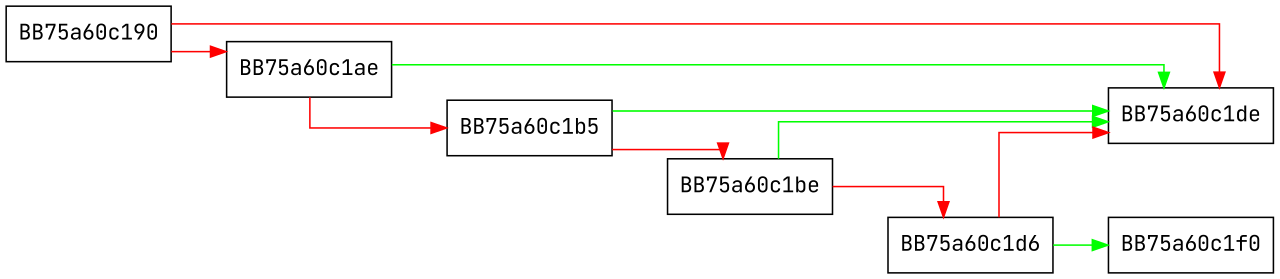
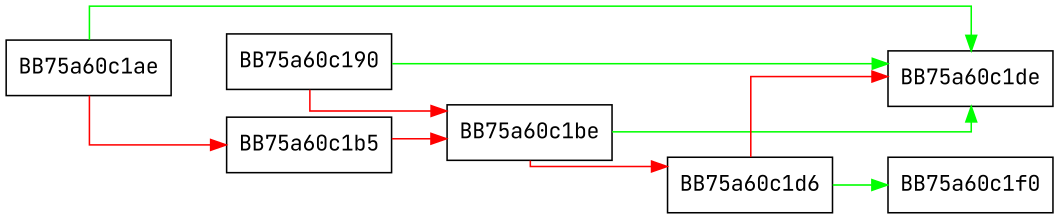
edge "BB75a60c190" -> "BB75a60c1de": color red -> green
edge "BB75a60c190" -> "BB75a60c1ae": now "BB75a60c190" -> "BB75a60c1be"
edge "BB75a60c1b5" -> "BB75a60c1de": removed
